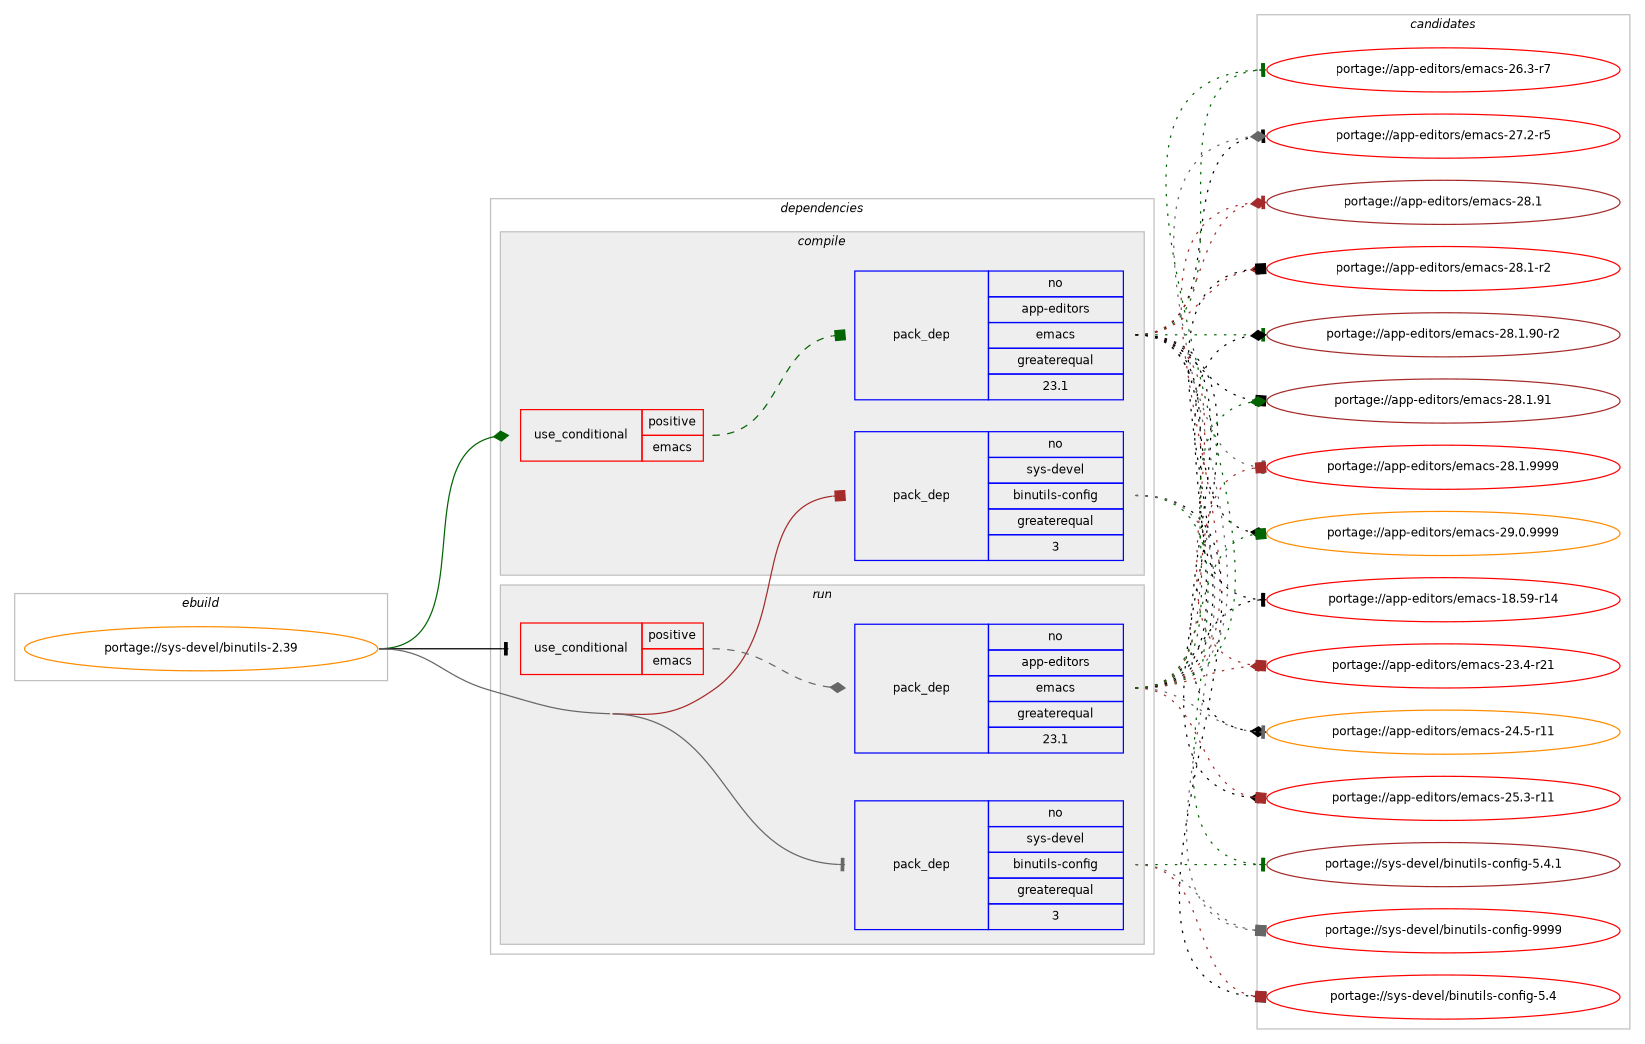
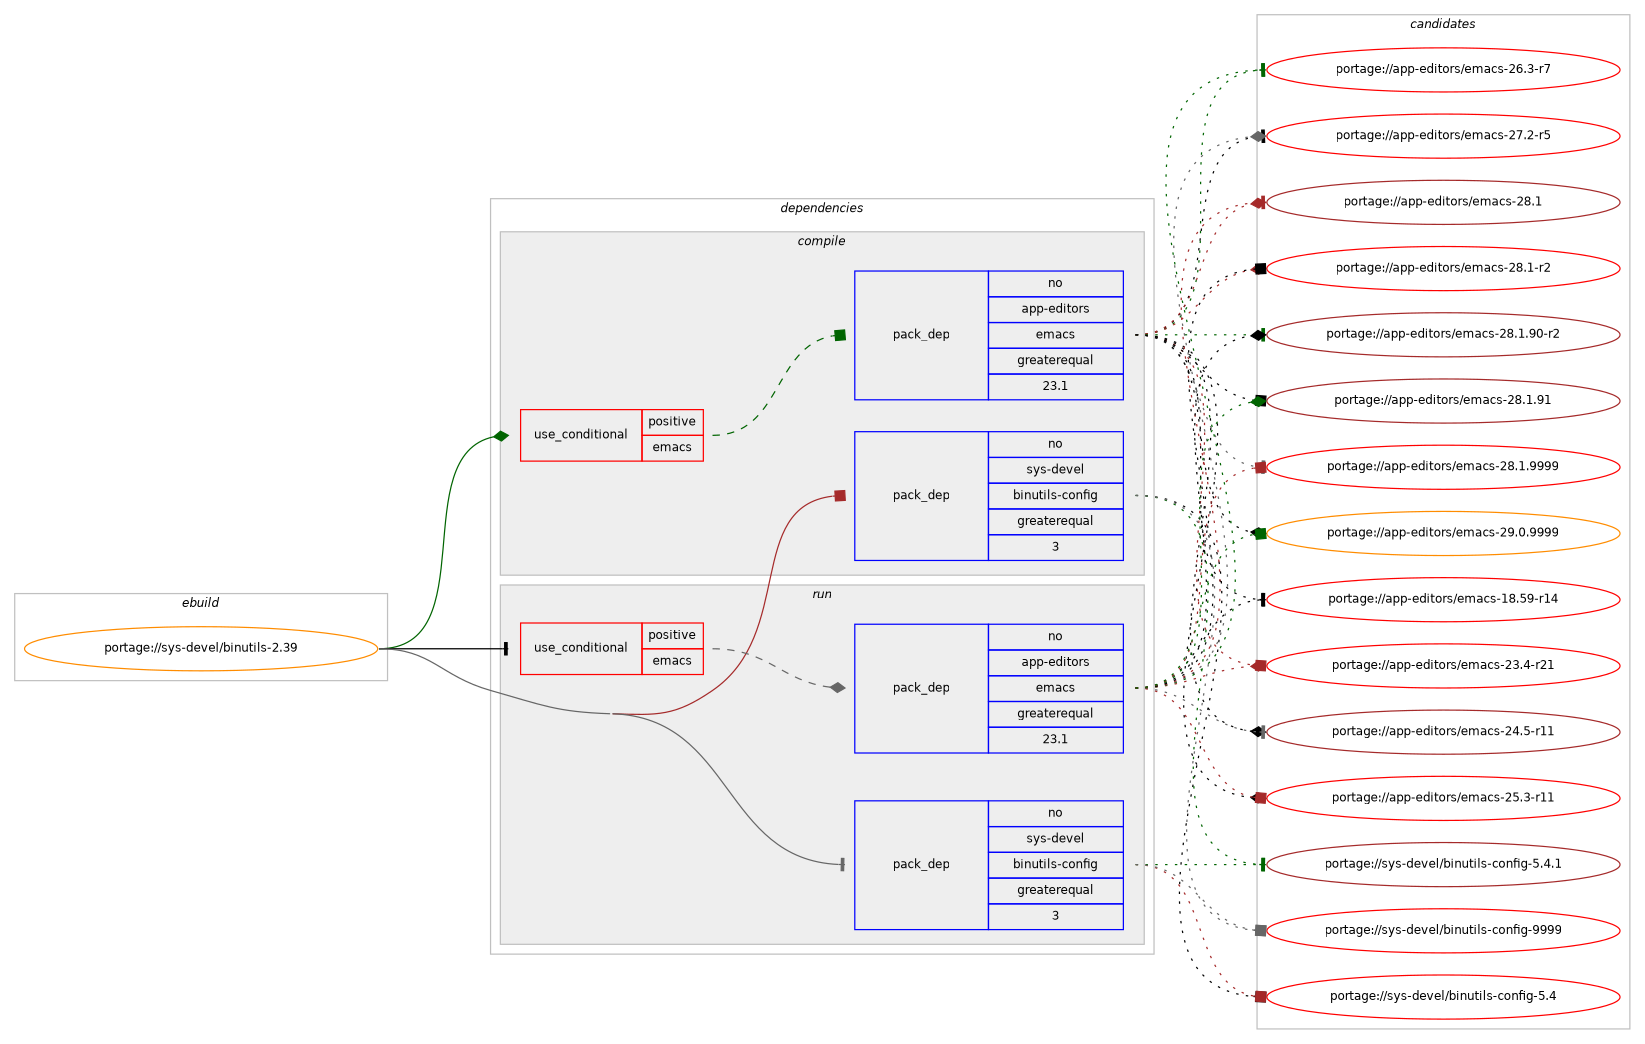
node "portage://app-editors/emacs-24.5-r11": color darkorange -> brown
